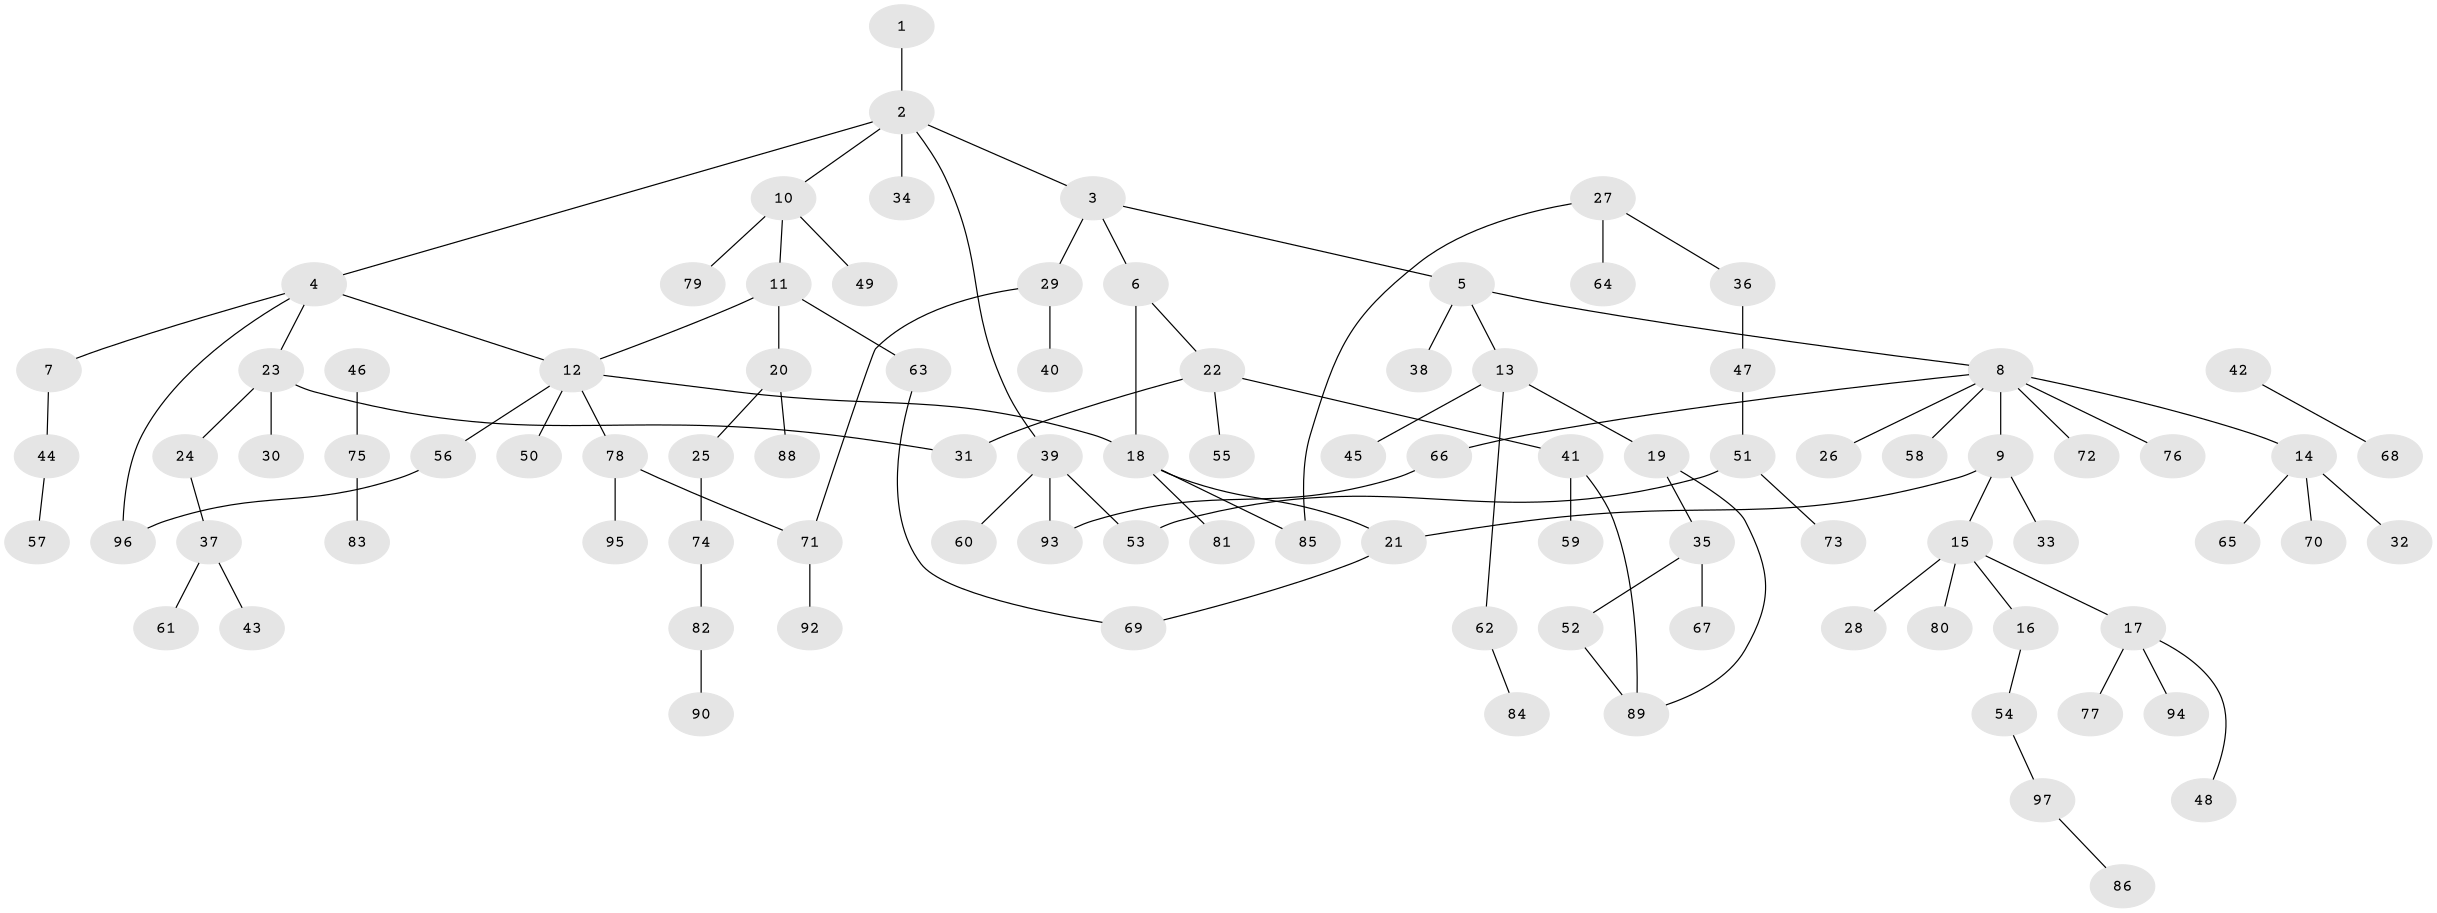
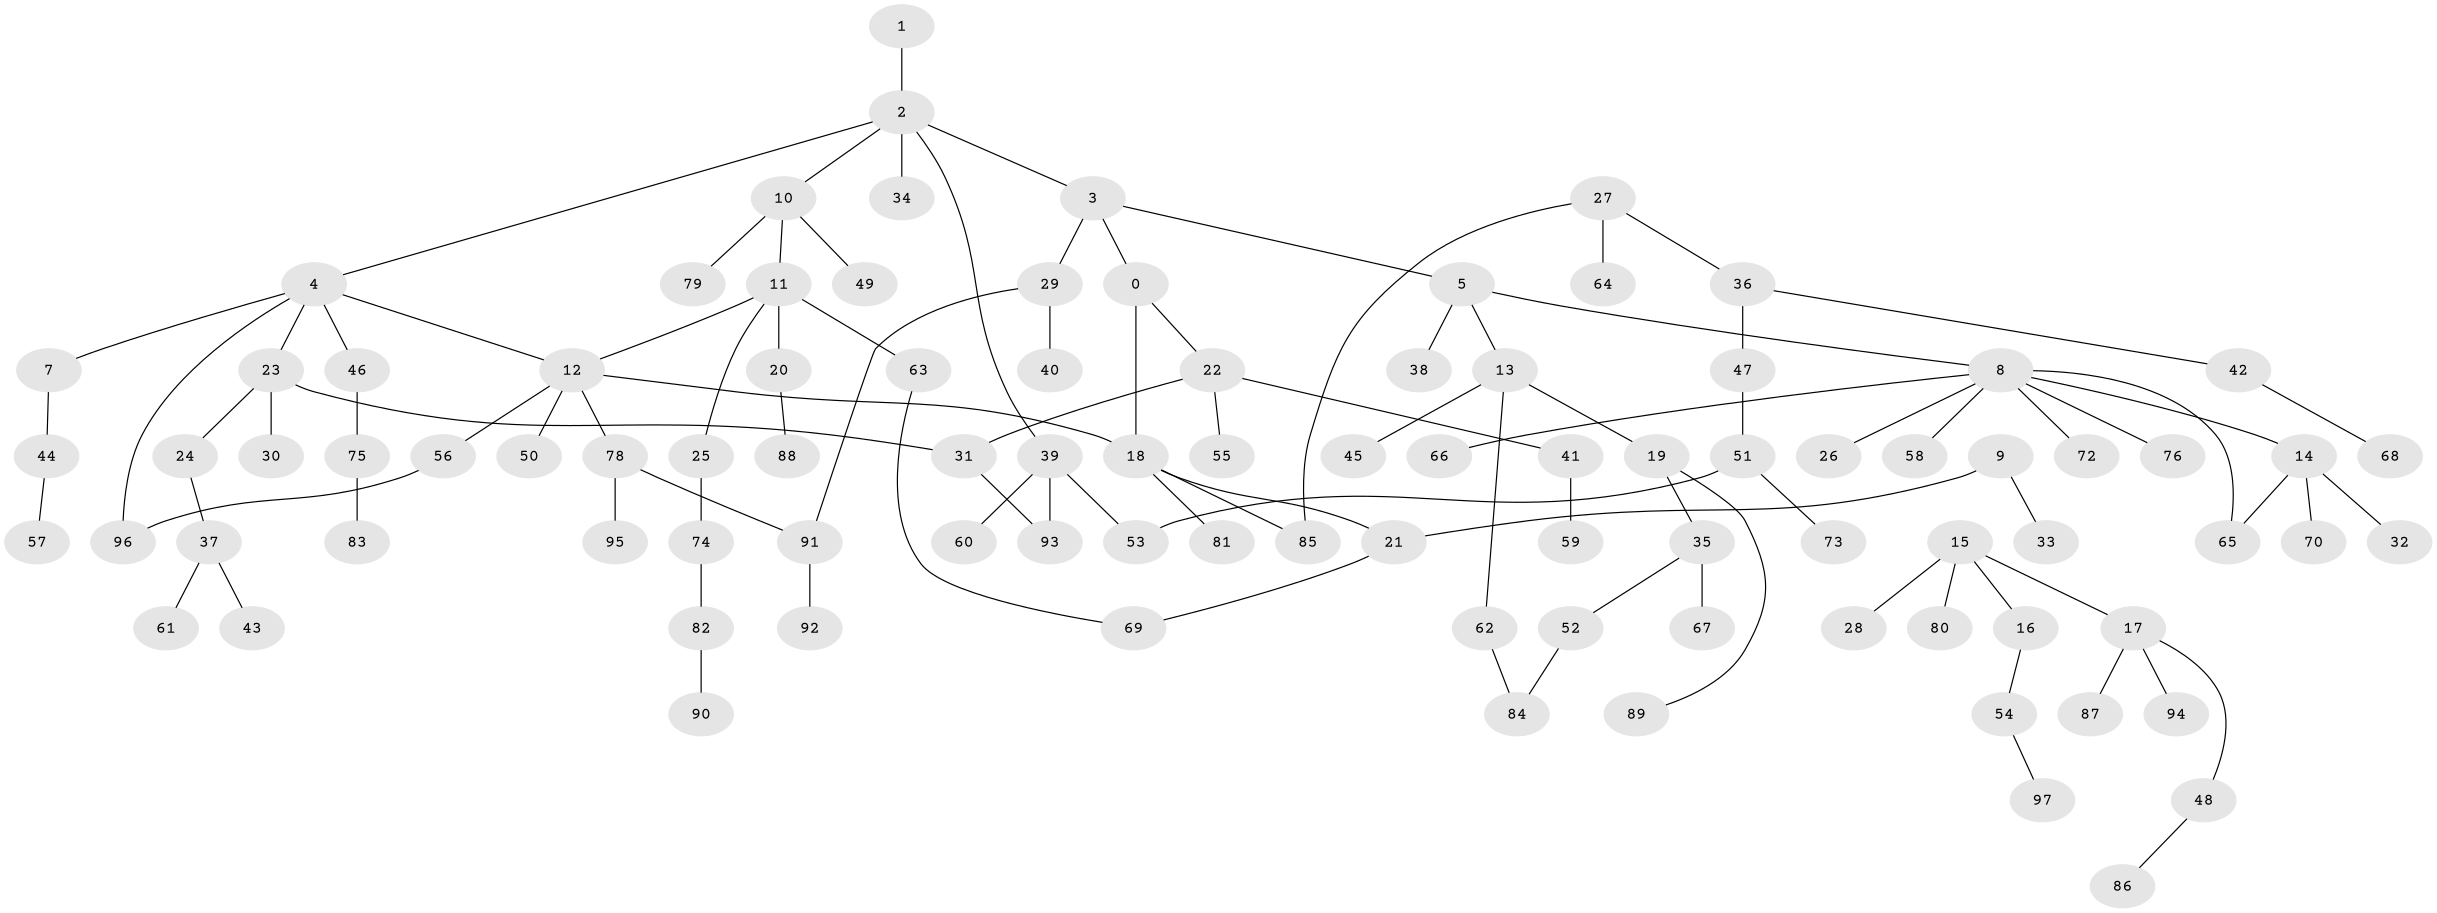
node "6": label "6" -> "0"
edge "4" -- "46": added
edge "36" -- "42": added
edge "20" -- "25": now "11" -- "25"
edge "8" -- "9": now "8" -- "65"
edge "9" -- "15": removed
edge "66" -- "93": now "31" -- "93"
node "71": label "71" -> "91"
edge "41" -- "89": removed
edge "52" -- "89": now "52" -- "84"
node "77": label "77" -> "87"
edge "97" -- "86": now "48" -- "86"
